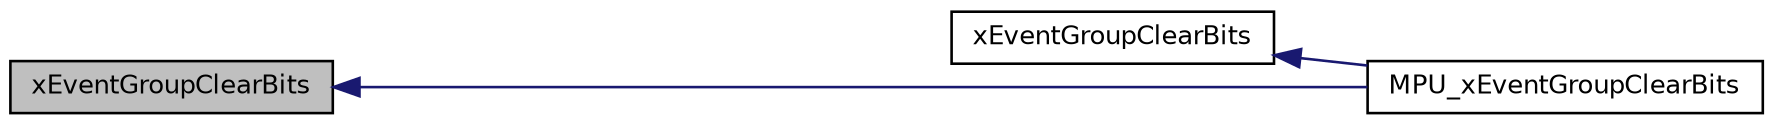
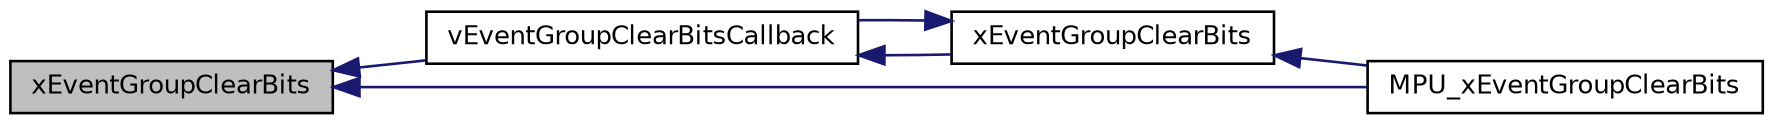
node "vEventGroupClearBitsCallback": added
